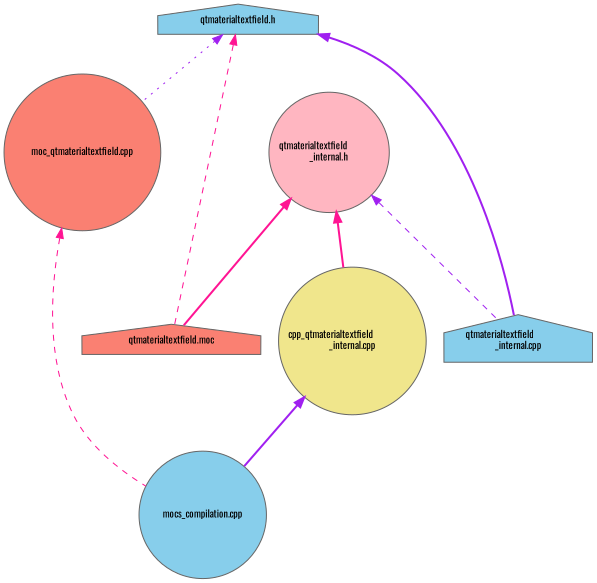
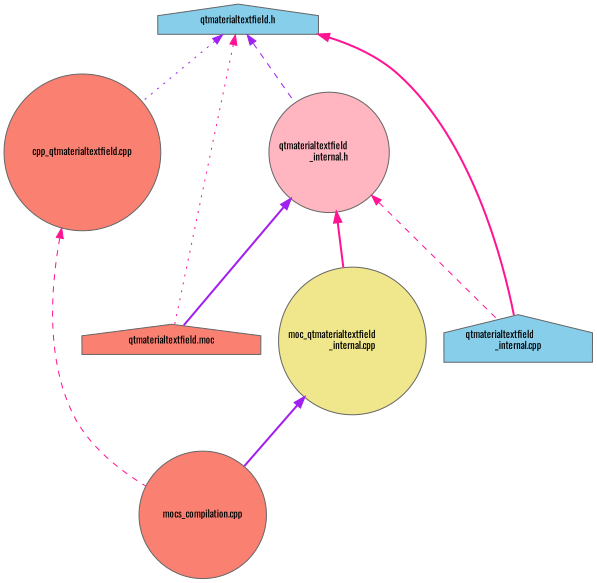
edge "qtmaterialtextfield _internal.h" -> "qtmaterialtextfield.h": added
edge "qtmaterialtextfield _internal.cpp" -> "qtmaterialtextfield.h": color purple -> deeppink
node "moc_qtmaterialtextfield.cpp": label "moc_qtmaterialtextfield.cpp" -> "cpp_qtmaterialtextfield.cpp"
edge "qtmaterialtextfield.moc" -> "qtmaterialtextfield.h": style dashed -> dotted
edge "qtmaterialtextfield _internal.cpp" -> "qtmaterialtextfield _internal.h": color purple -> deeppink
edge "qtmaterialtextfield.moc" -> "qtmaterialtextfield _internal.h": color deeppink -> purple
node "cpp_qtmaterialtextfield _internal.cpp": label "cpp_qtmaterialtextfield _internal.cpp" -> "moc_qtmaterialtextfield _internal.cpp"
node "mocs_compilation.cpp": fillcolor skyblue -> salmon
